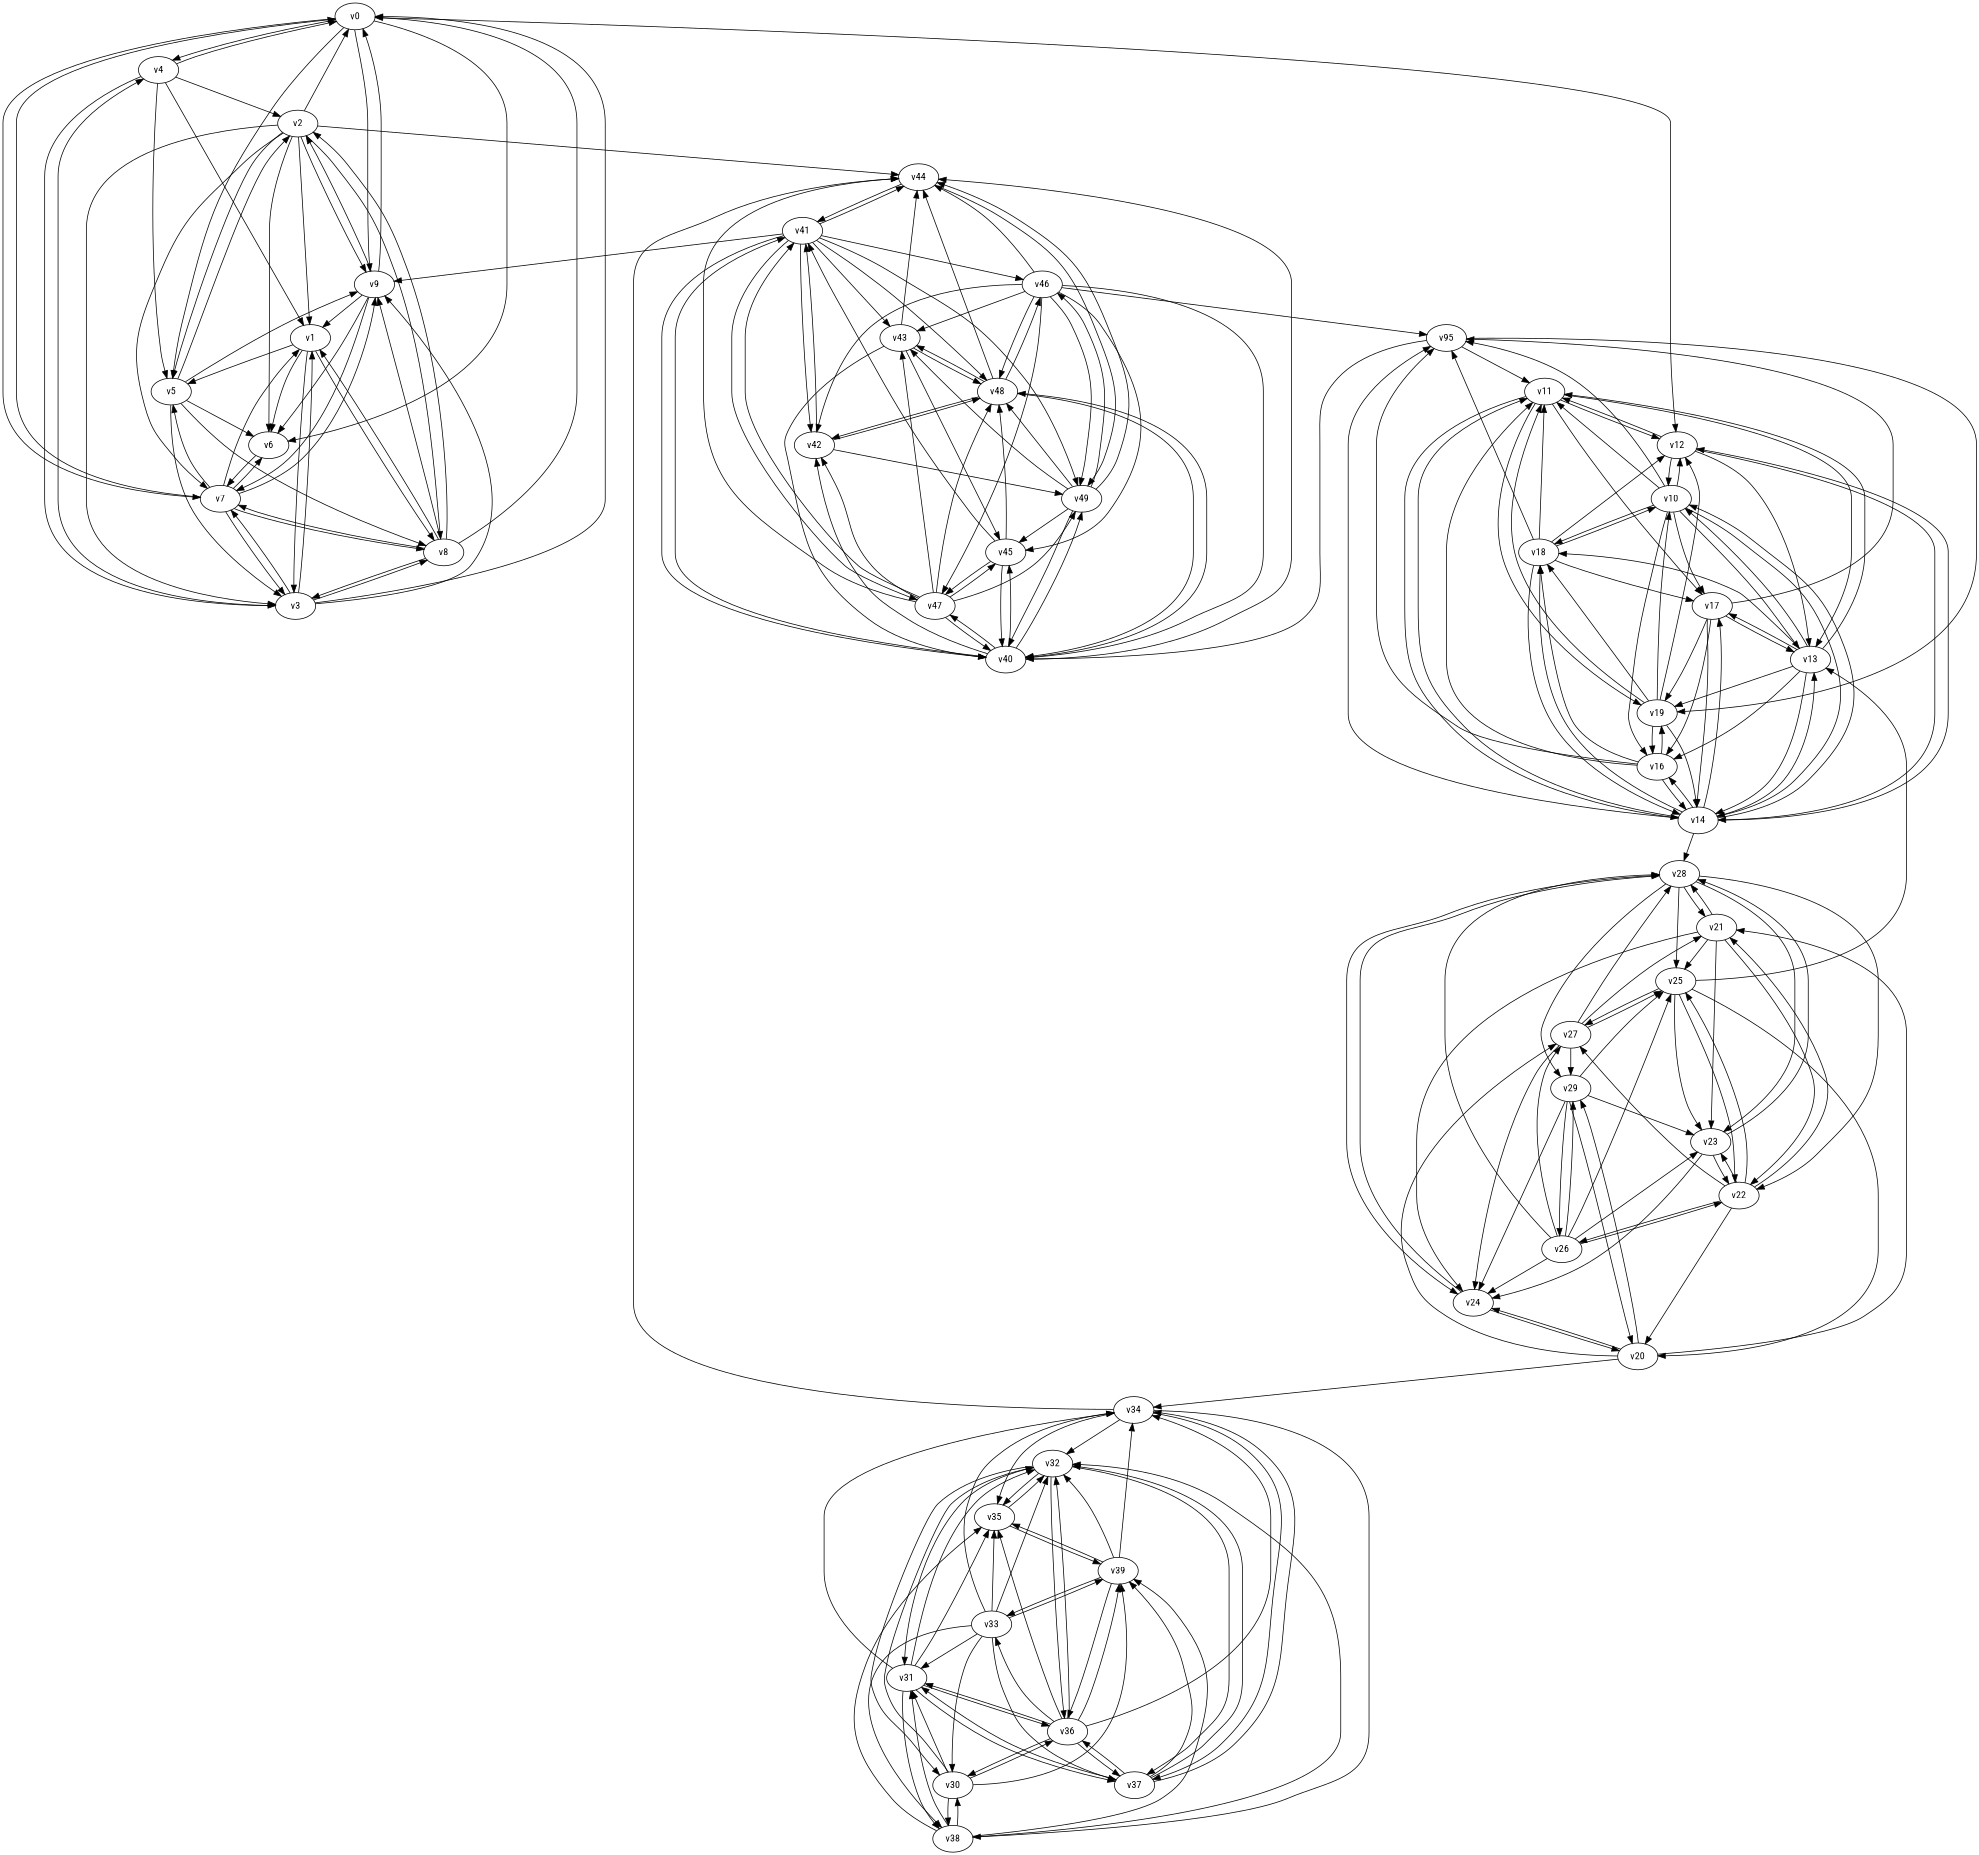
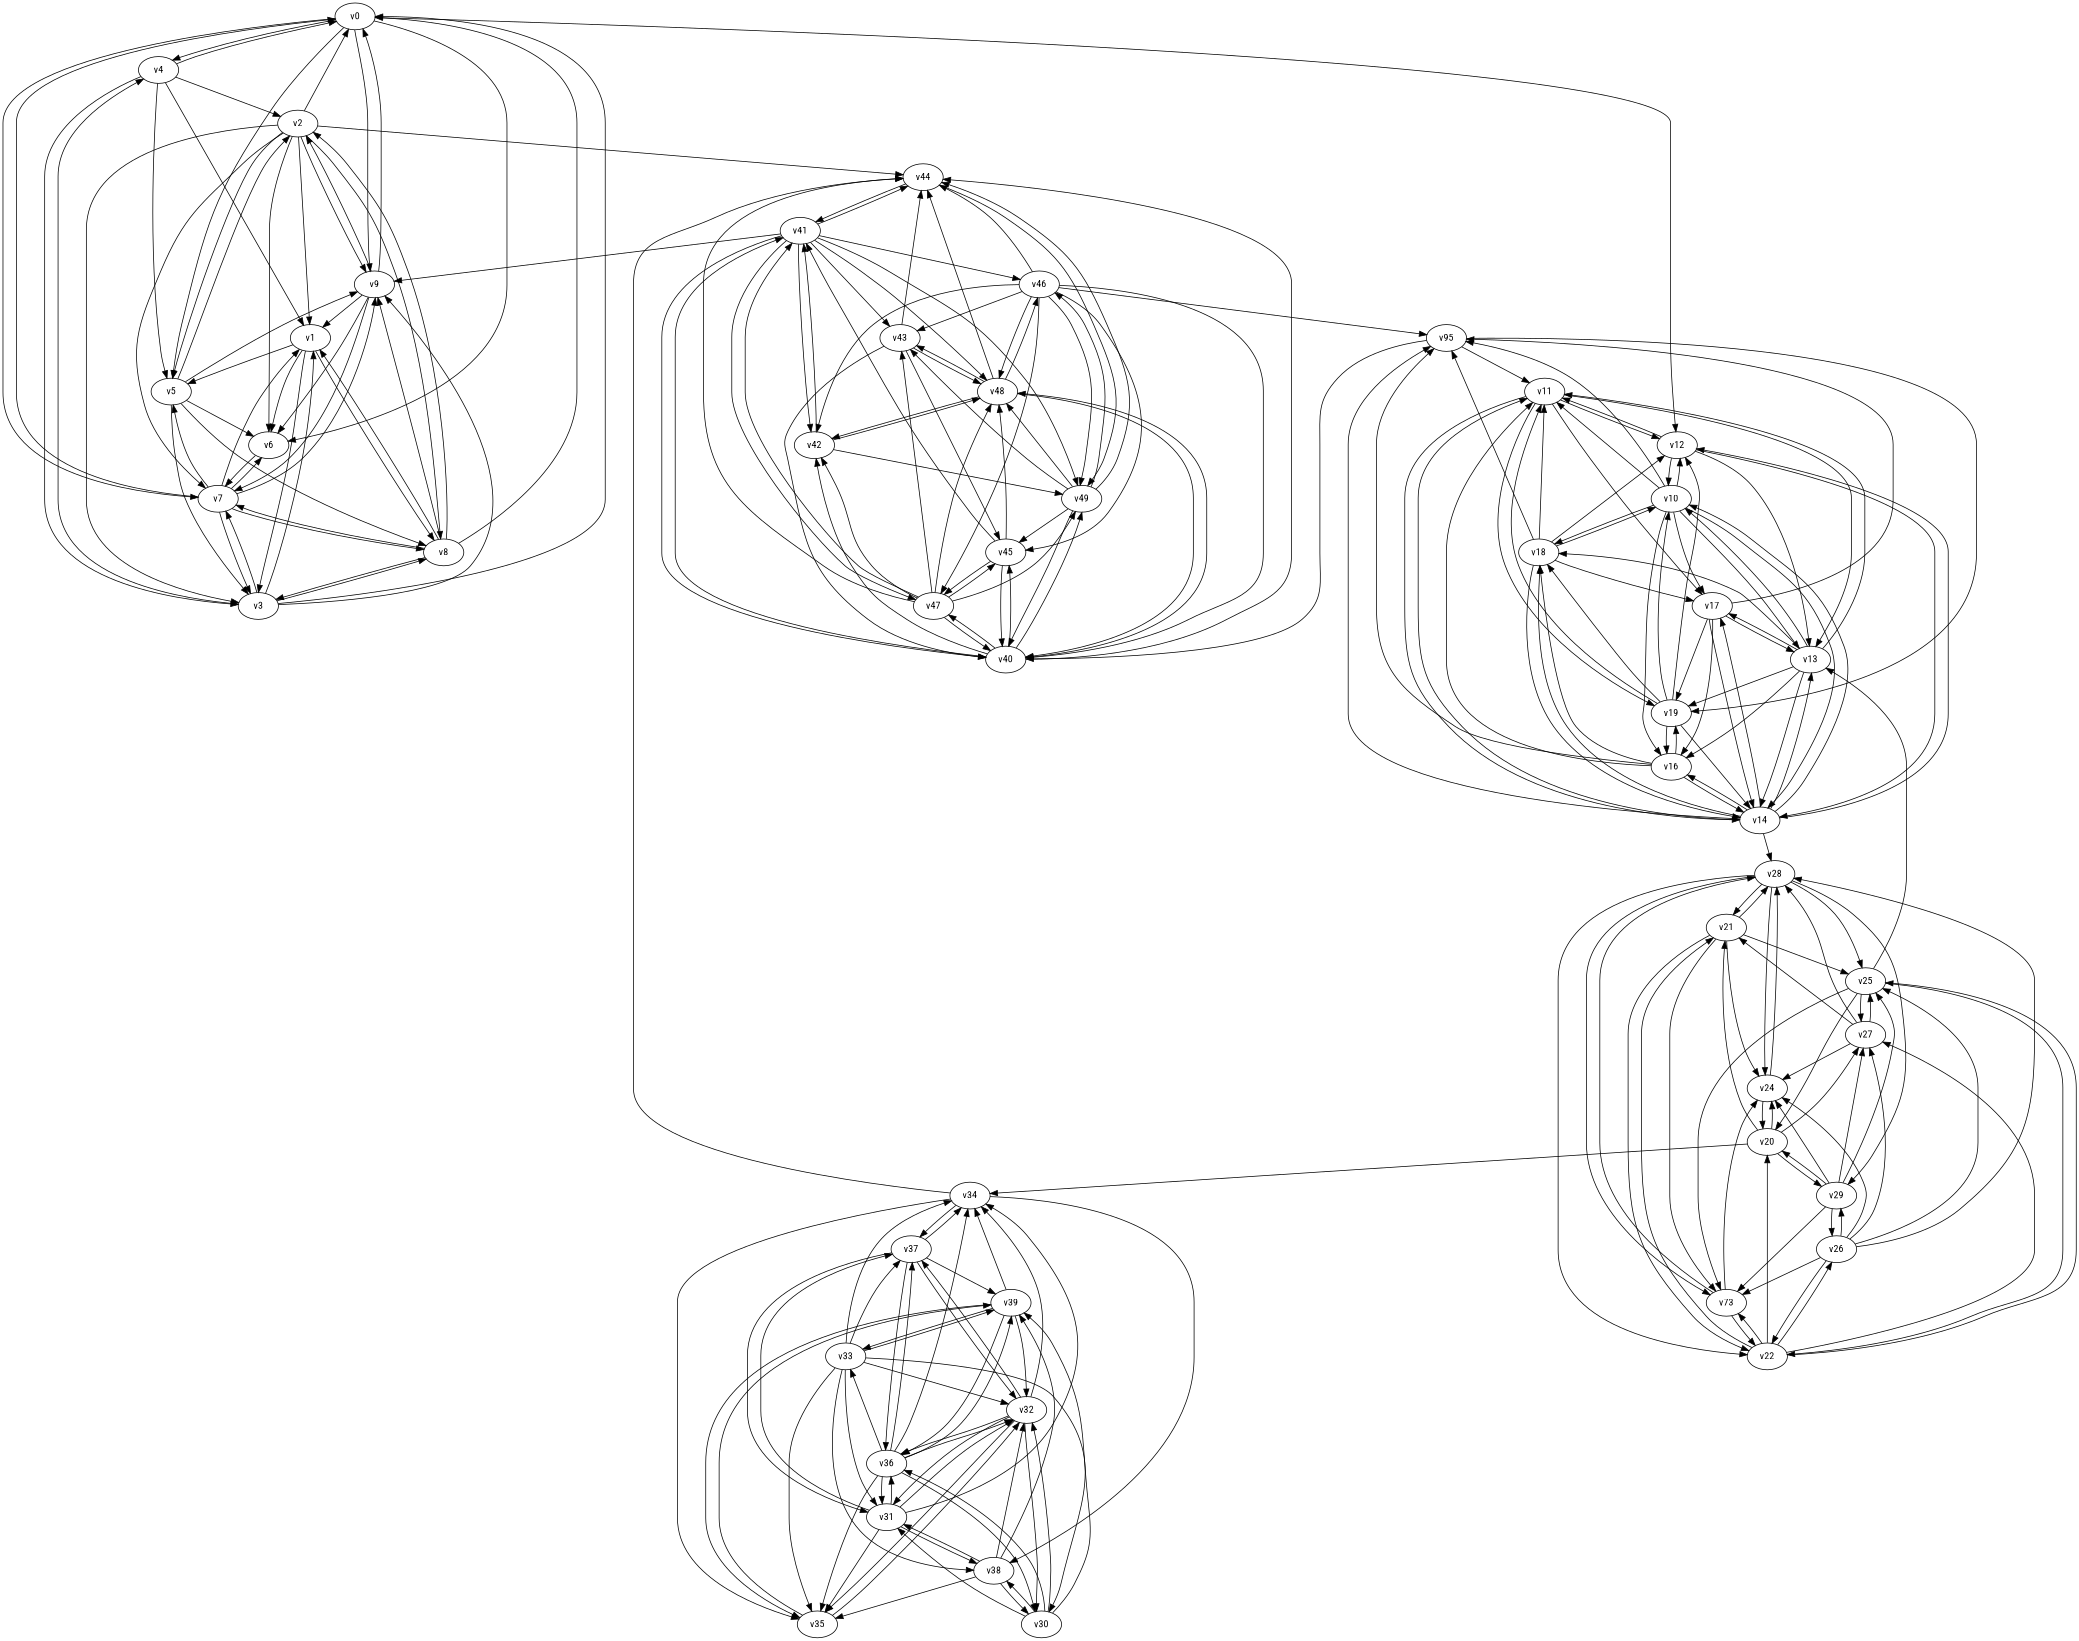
edge "v27" -> "v29": reversed
node "v23": label "v23" -> "v73"
edge "v34" -> "v32": reversed
